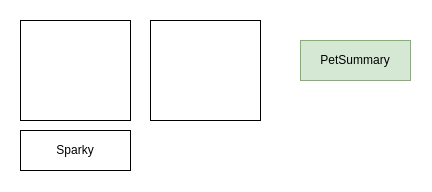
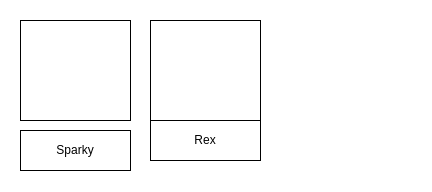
node "PetSummary": removed
node "Rex": added
